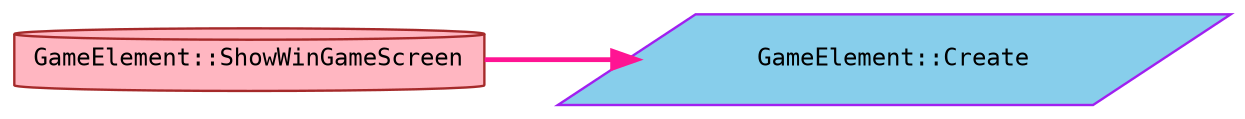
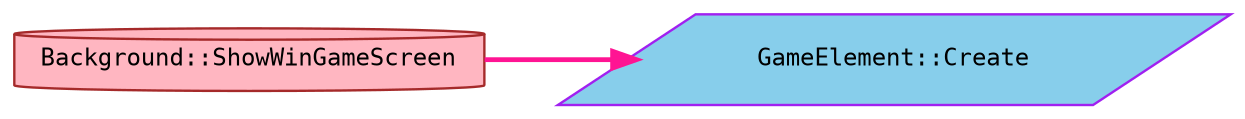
node "GameElement::ShowWinGameScreen": label "GameElement::ShowWinGameScreen" -> "Background::ShowWinGameScreen"
